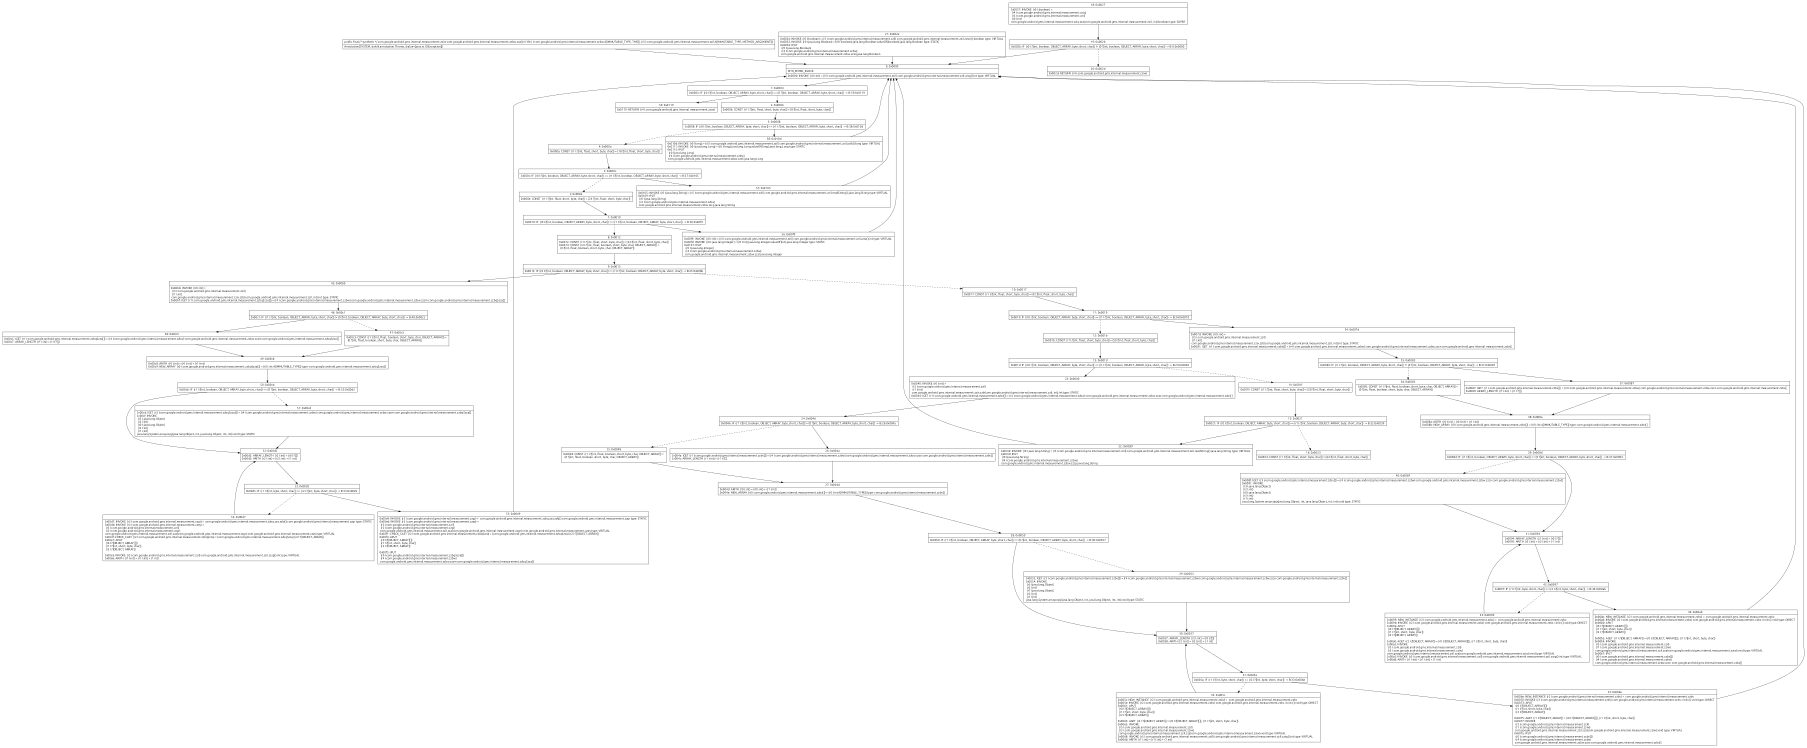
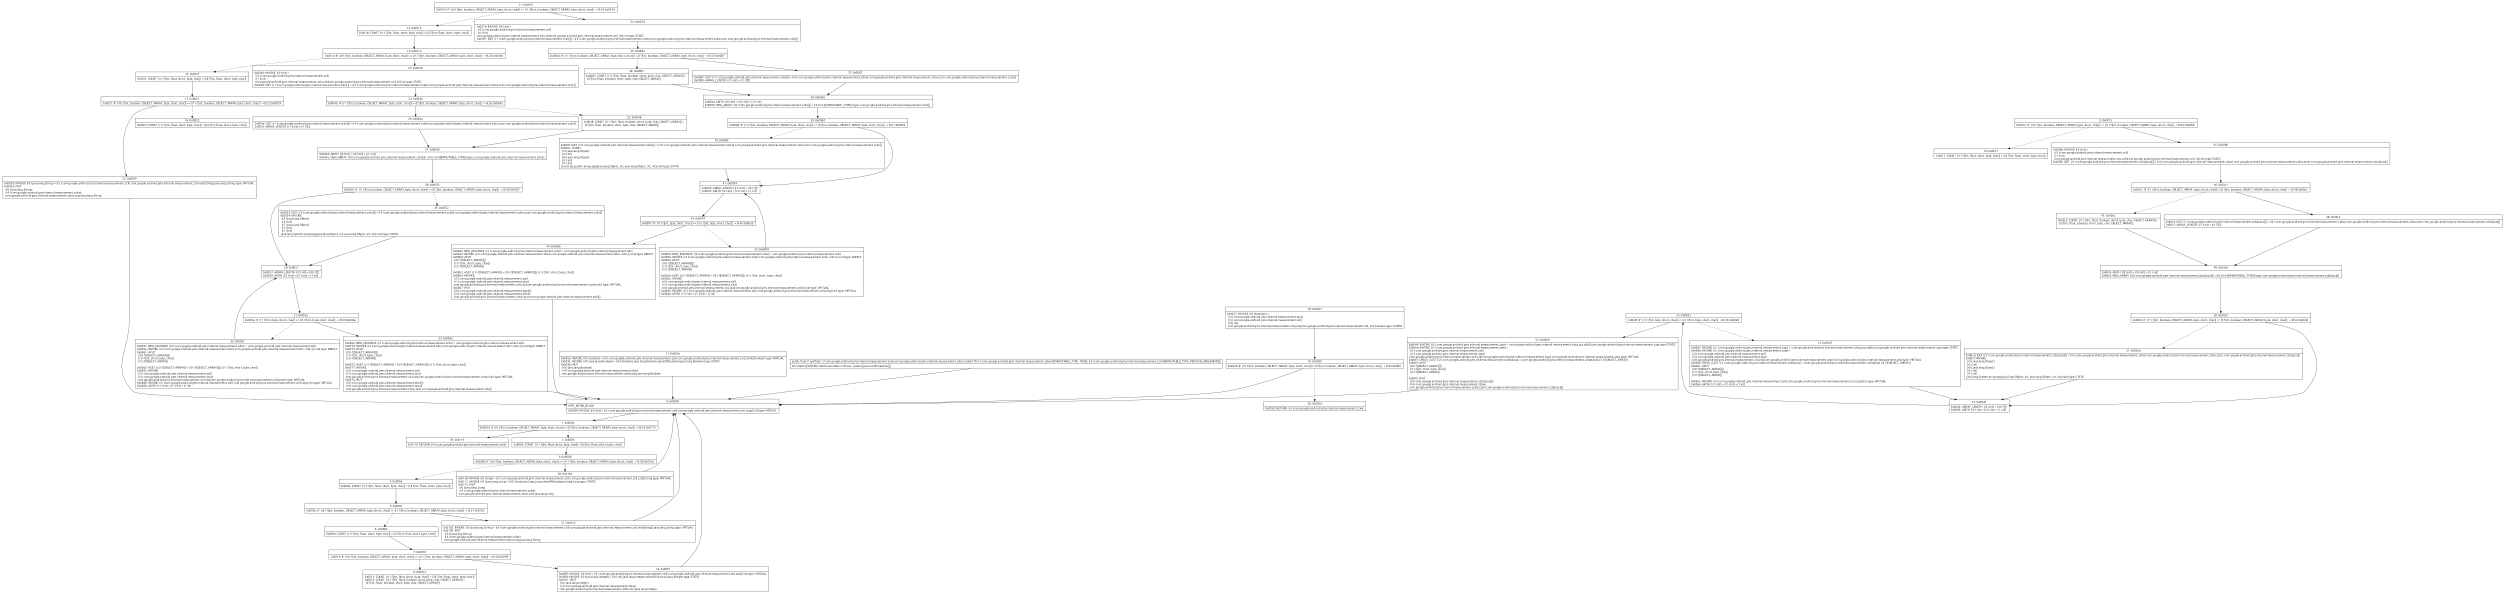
edge "8: 0x0012" -> "9: 0x0015": removed
edge "10: 0x0017" -> "11: 0x0019": removed
node "40: 0x008f": text "0x0091: INVOKE" -> "0x0091: CONST"
